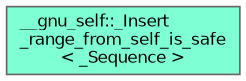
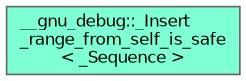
node "__gnu_self::_Insert _range_from_self_is_safe < _Sequence >": label "__gnu_self::_Insert _range_from_self_is_safe < _Sequence >" -> "__gnu_debug::_Insert _range_from_self_is_safe < _Sequence >"
